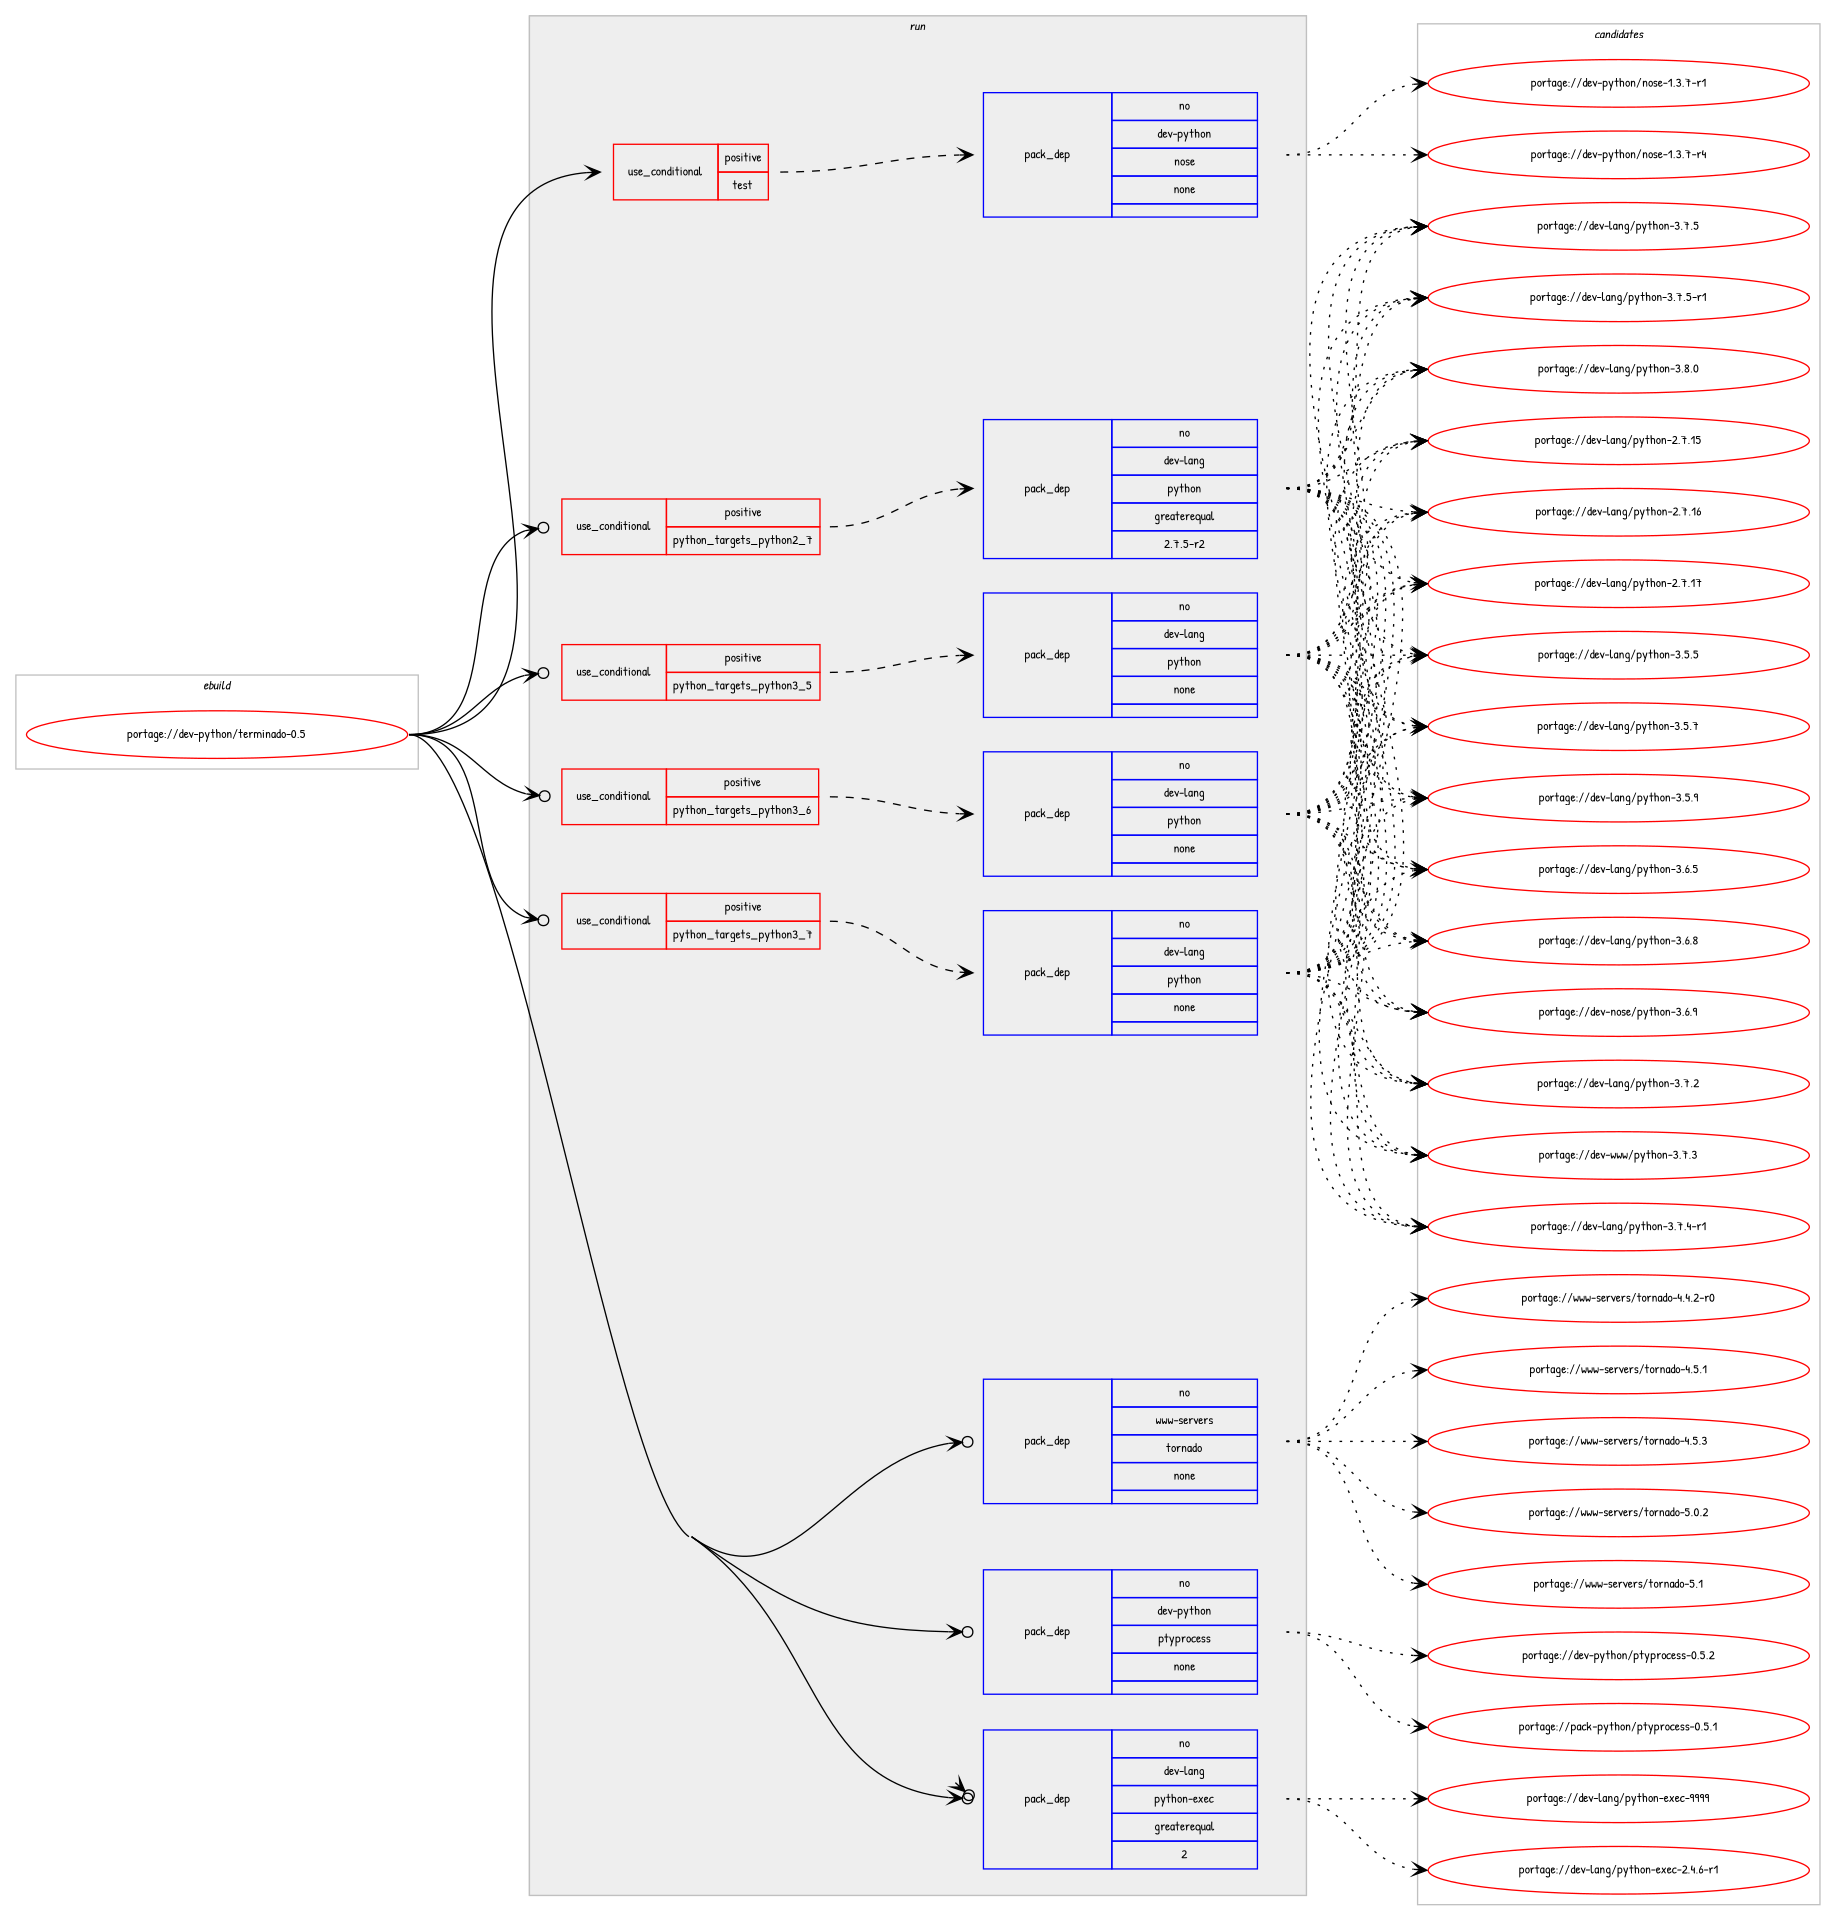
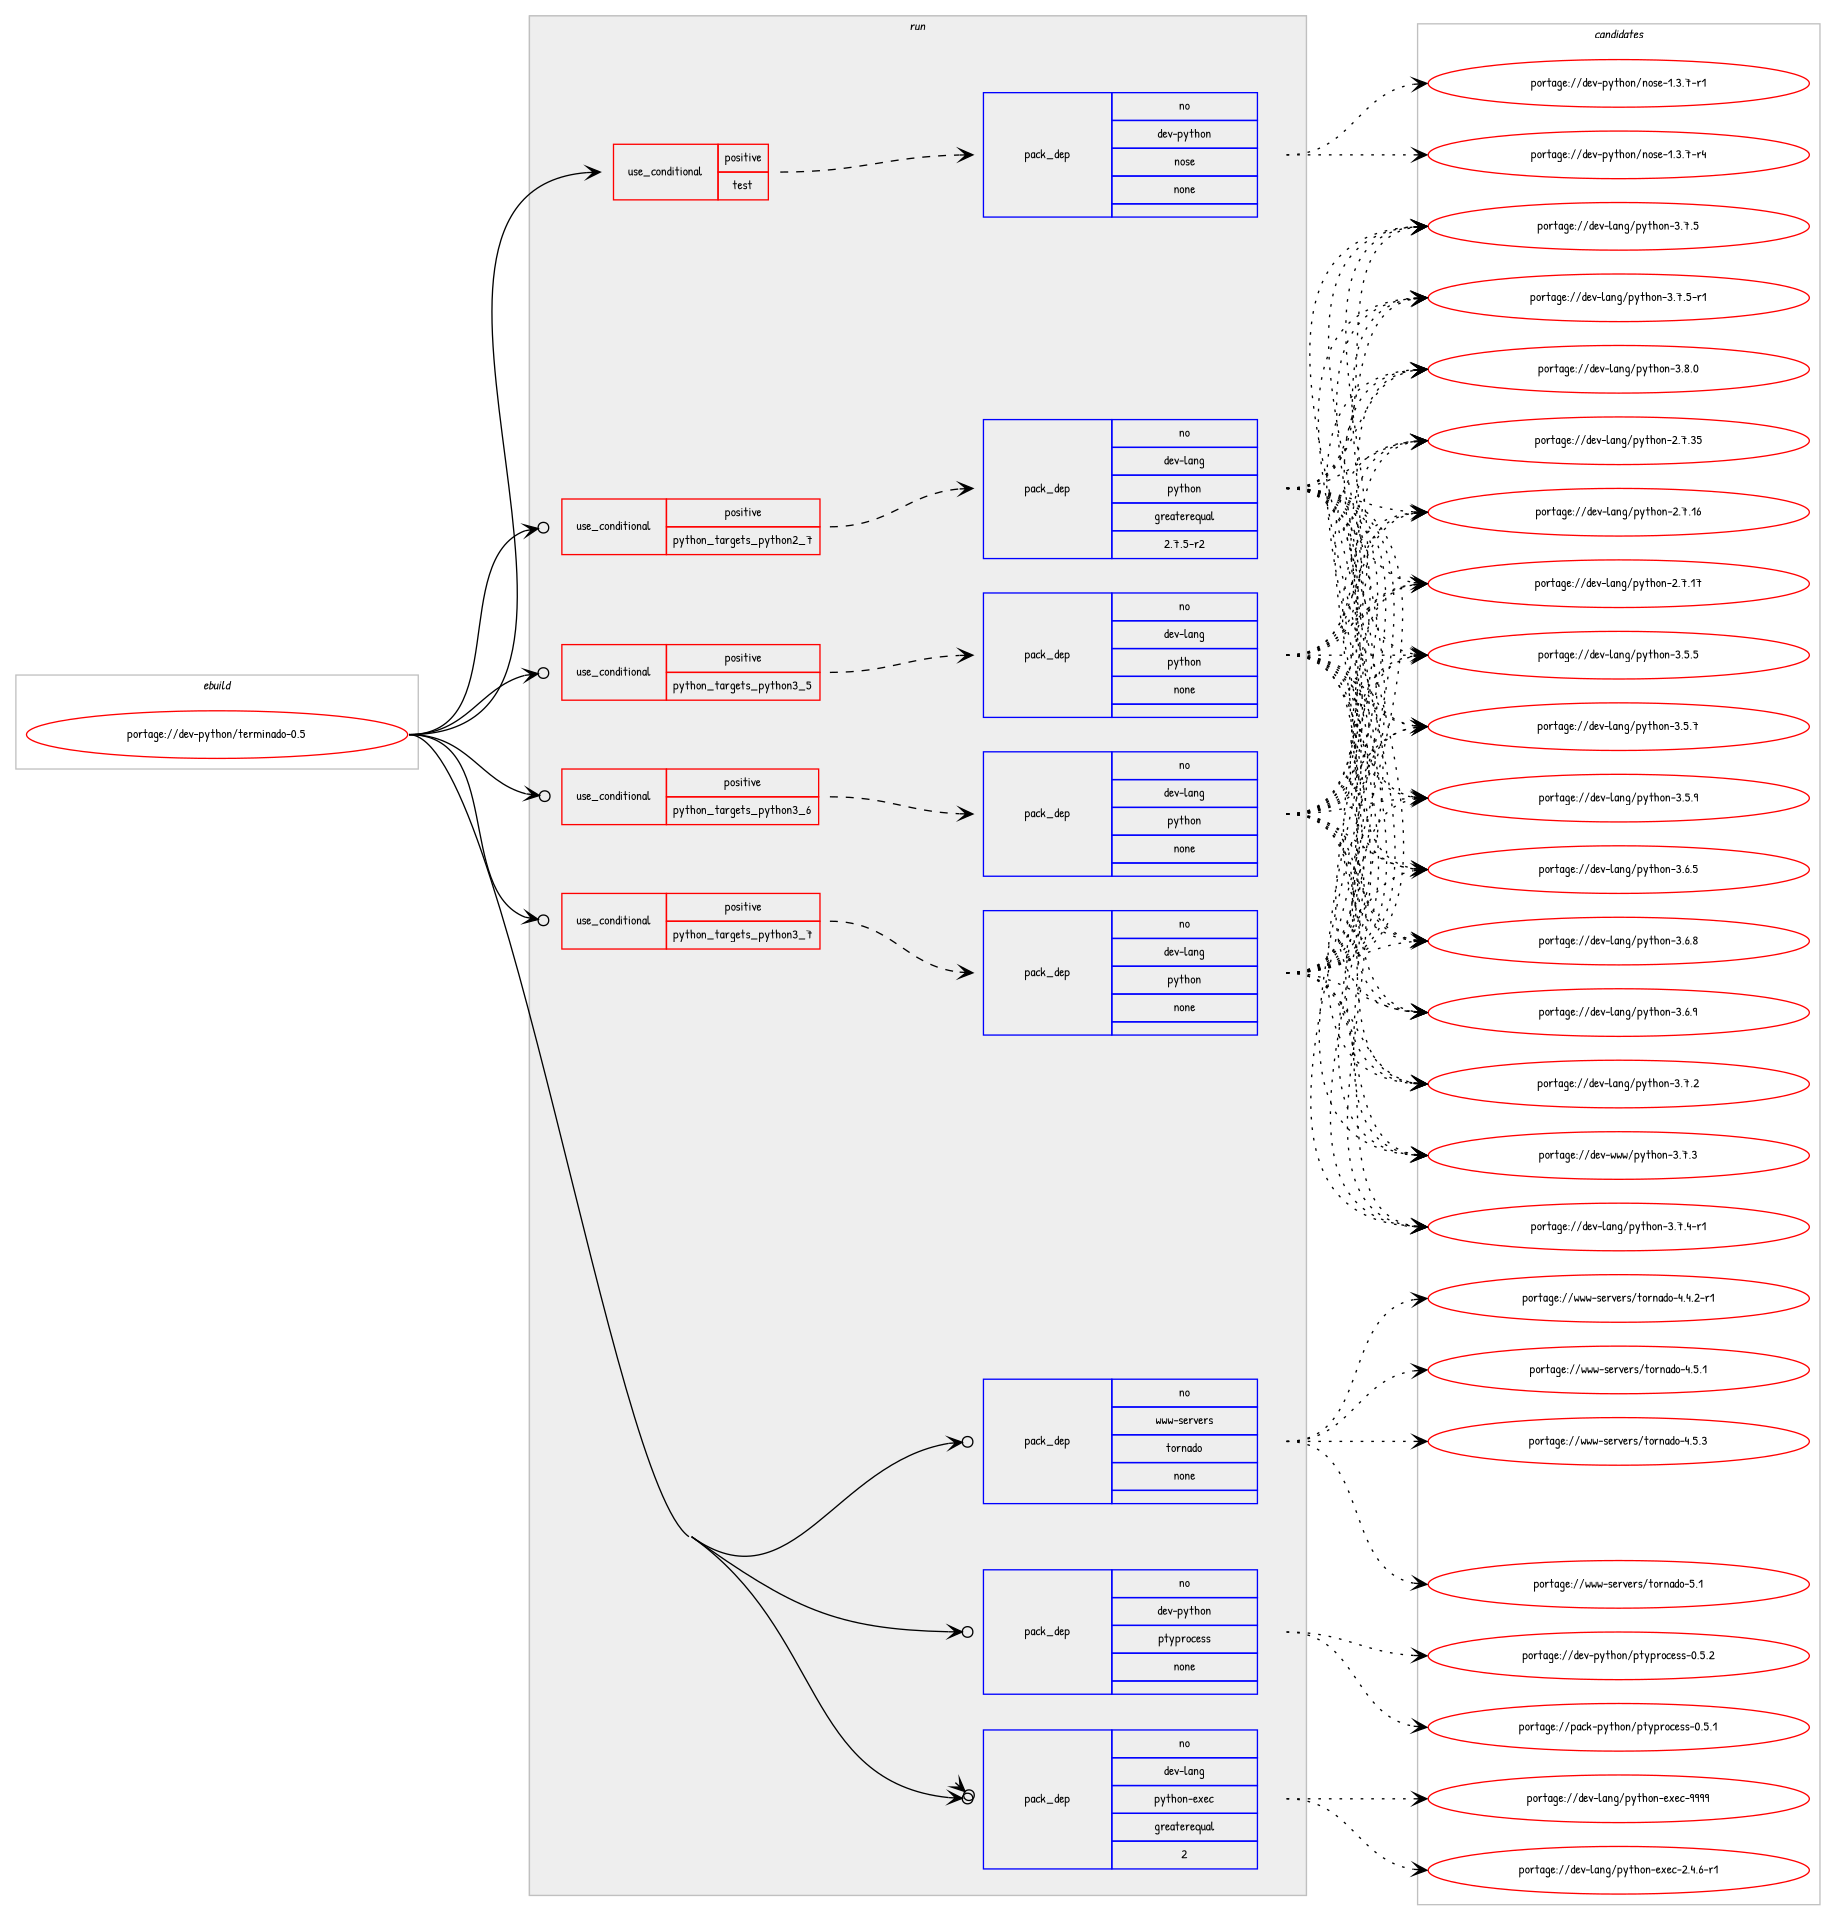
node "portage://dev-lang/python-2.7.15": label "portage://dev-lang/python-2.7.15" -> "portage://dev-lang/python-2.7.35"
node "portage://dev-nose/python-3.6.9": label "portage://dev-nose/python-3.6.9" -> "portage://dev-lang/python-3.6.9"
node "portage://www-servers/tornado-4.4.2-r0": label "portage://www-servers/tornado-4.4.2-r0" -> "portage://www-servers/tornado-4.4.2-r1"
node "portage://www-servers/tornado-5.0.2": removed
